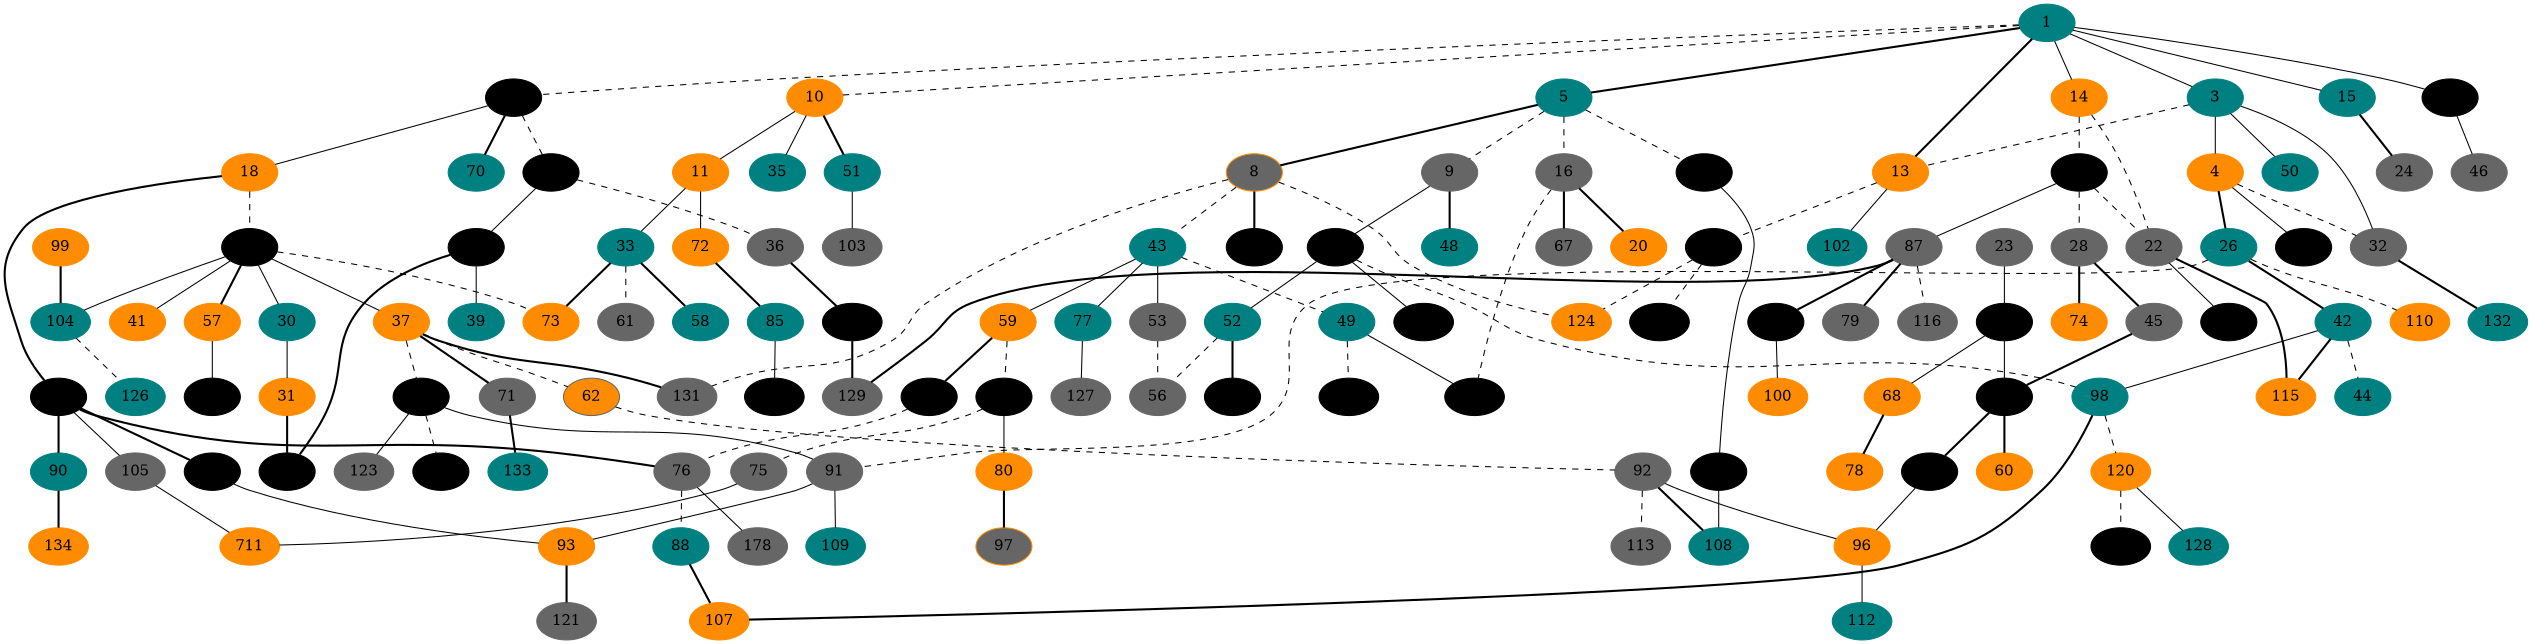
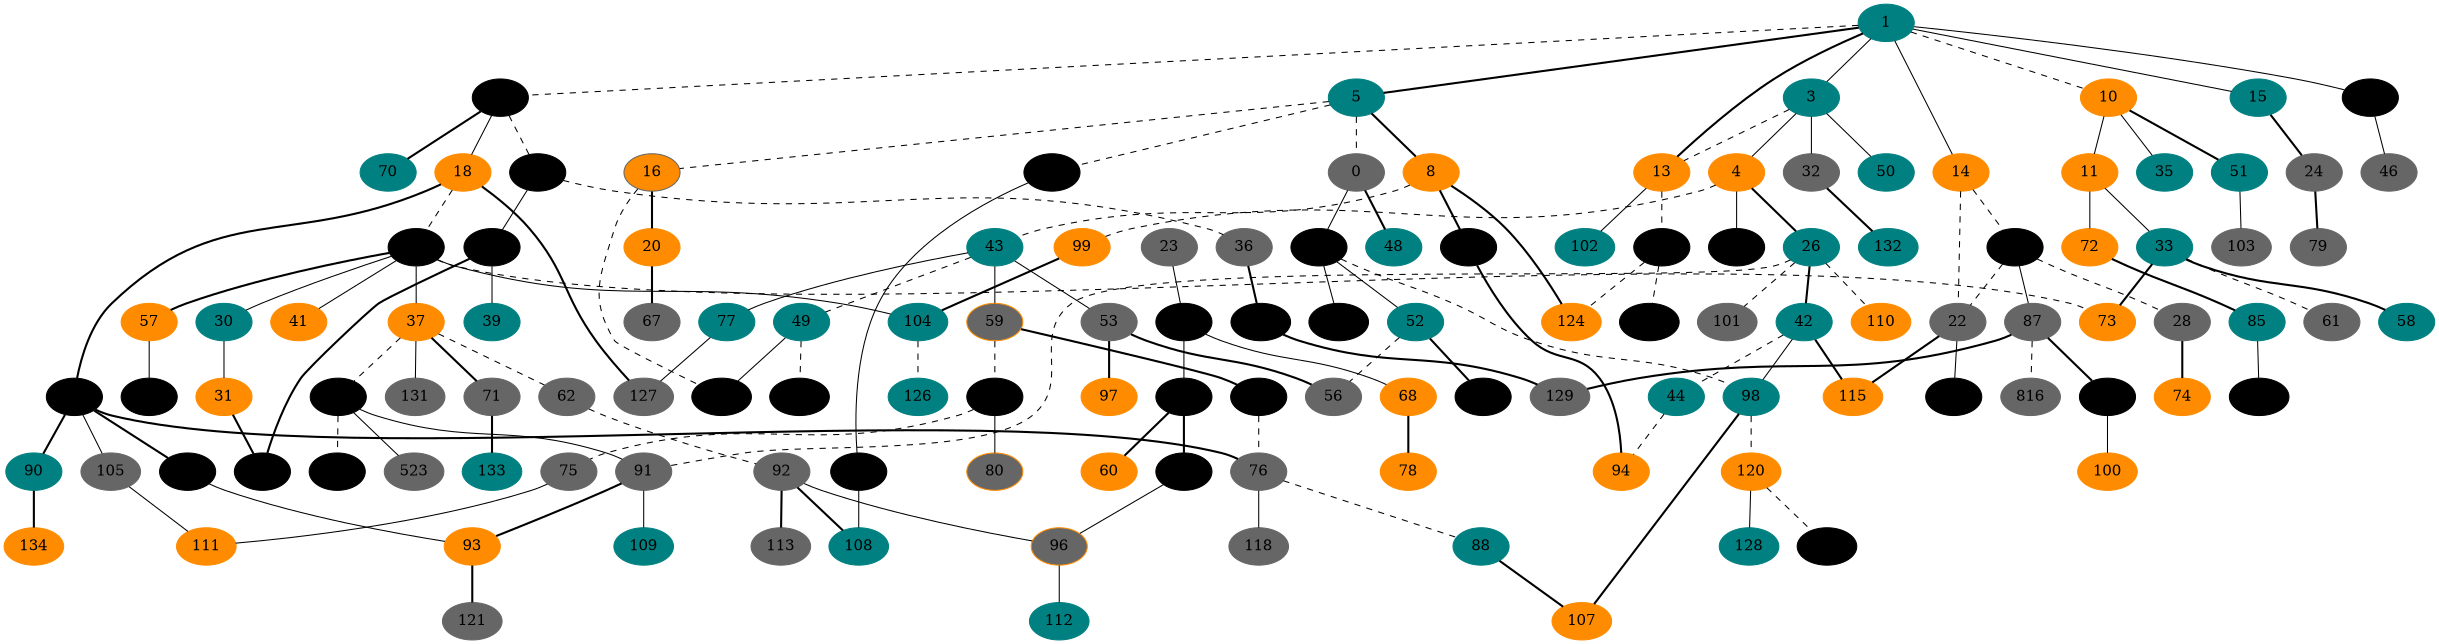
node "8": fillcolor gray40 -> darkorange
node "9": label "9" -> "0"
node "16": fillcolor gray40 -> darkorange
edge "16" -- "67": now "20" -- "67"
edge "4" -- "32": now "4" -- "99"
edge "8" -- "124": style dashed -> bold
edge "18" -- "127": added
edge "8" -- "131": removed
edge "87" -- "79": now "24" -- "79"
node "59": fillcolor darkorange -> gray40
node "101": added
node "116": label "116" -> "816"
node "45": removed
edge "53" -- "56": style dashed -> bold
edge "37" -- "131": style bold -> solid
node "62": fillcolor darkorange -> gray40
node "123": label "123" -> "523"
node "80": fillcolor darkorange -> gray40
node "94": added
edge "80" -- "97": now "53" -- "97"
edge "92" -- "113": style dashed -> bold
edge "91" -- "93": style solid -> bold
node "711": label "711" -> "111"
node "178": label "178" -> "118"
node "97": fillcolor gray40 -> darkorange
node "96": fillcolor darkorange -> gray40
